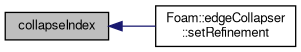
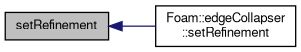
node "collapseIndex": label "collapseIndex" -> "setRefinement"
